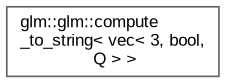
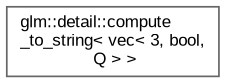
node "glm::glm::compute _to_string< vec< 3, bool, Q > >": label "glm::glm::compute _to_string< vec< 3, bool, Q > >" -> "glm::detail::compute _to_string< vec< 3, bool, Q > >"
